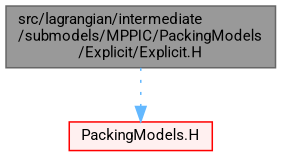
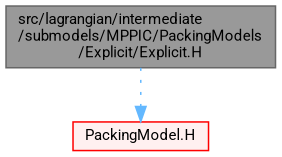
node "PackingModels.H": label "PackingModels.H" -> "PackingModel.H"
